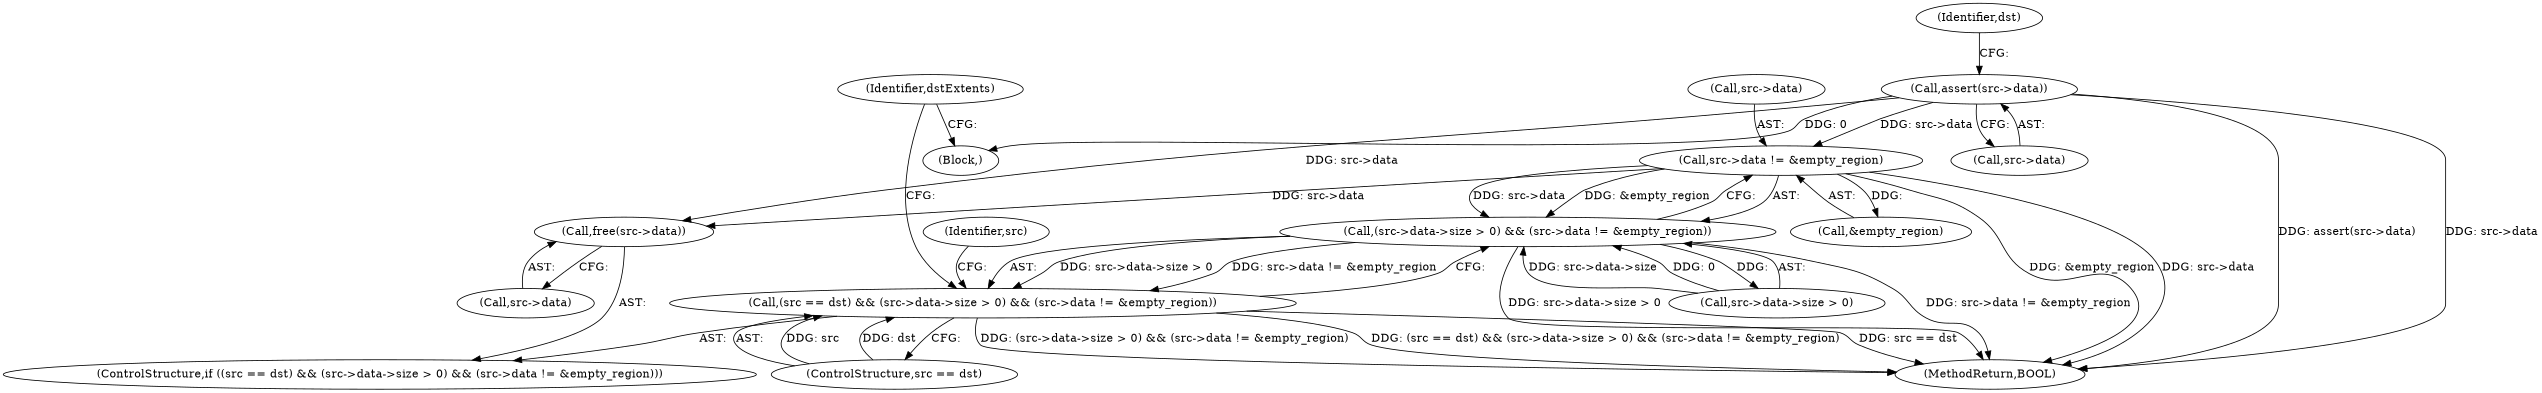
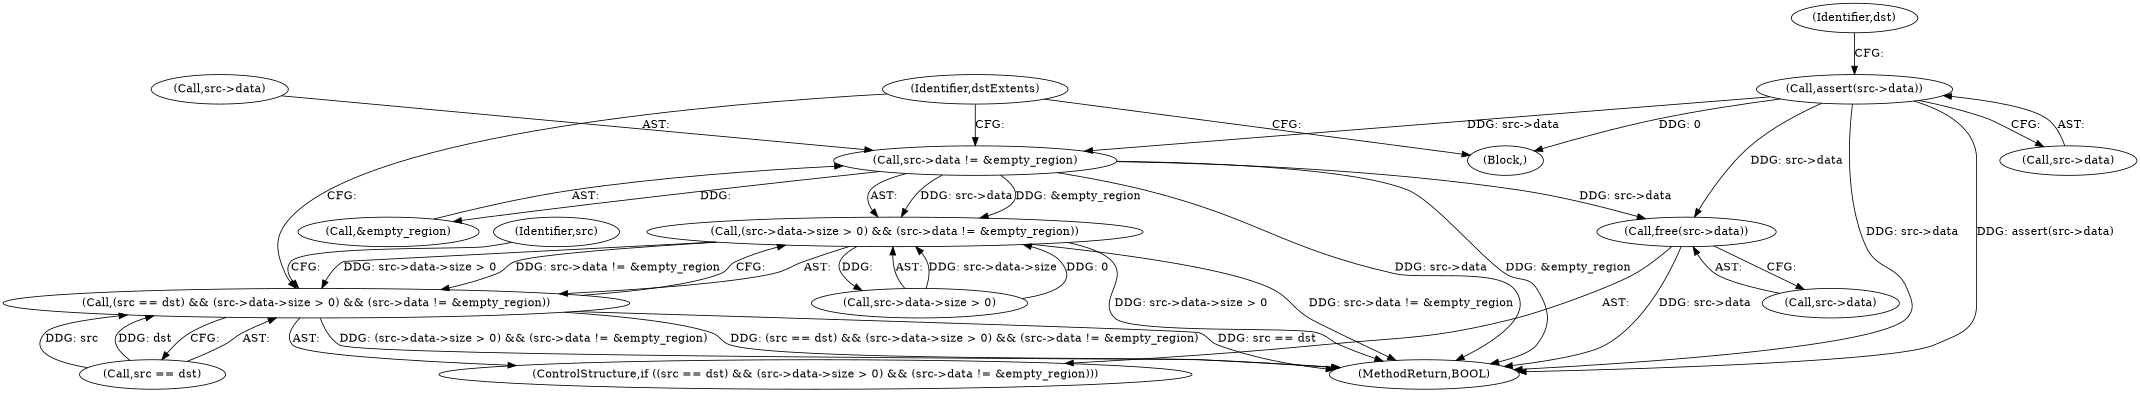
edge "(Call,(src->data->size > 0) && (src->data != &empty_region))" -> "(Call,src->data != &empty_region)": now "(Identifier,dstExtents)" -> "(Call,src->data != &empty_region)"
edge "(Call,free(src->data))" -> "(MethodReturn,BOOL)": added, label "DDG: src->data"
node "(ControlStructure,src == dst)": label "(ControlStructure,src == dst)" -> "(Call,src == dst)"
